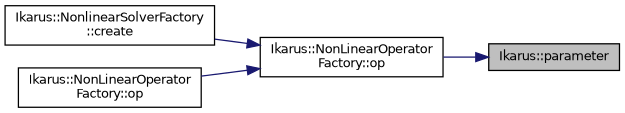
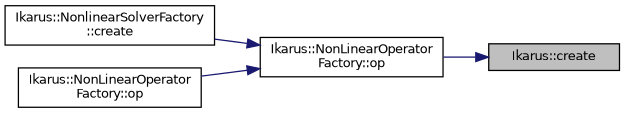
node "Ikarus::parameter": label "Ikarus::parameter" -> "Ikarus::create"
